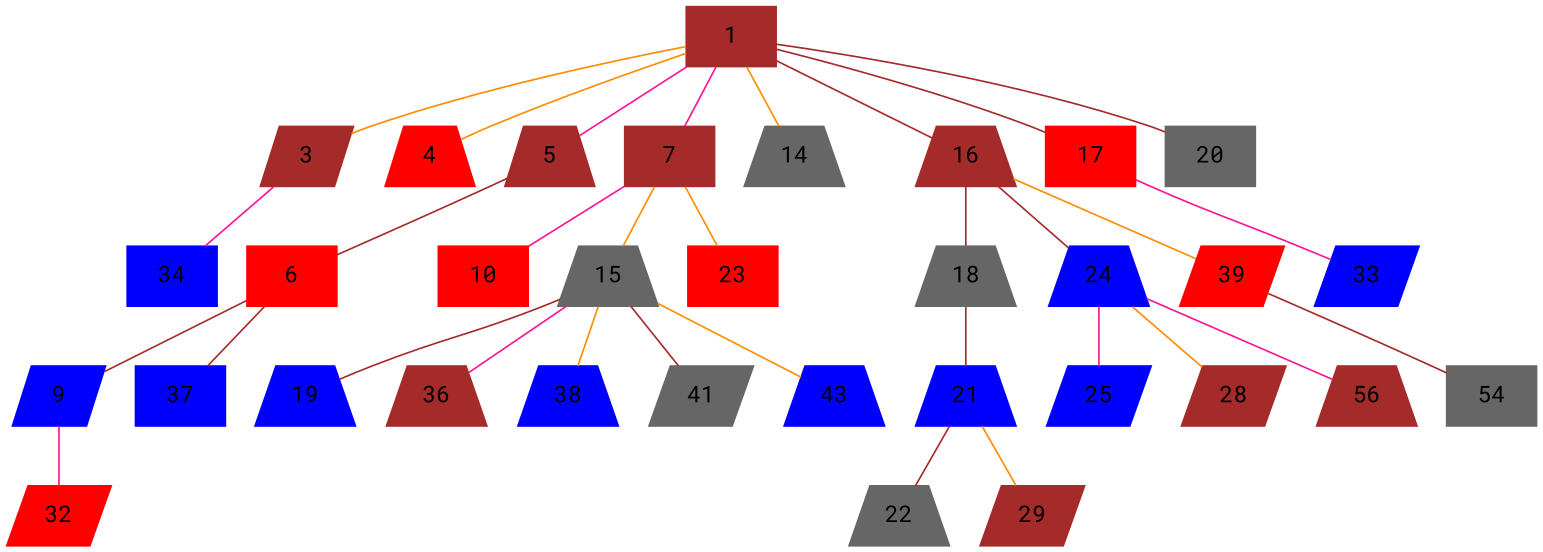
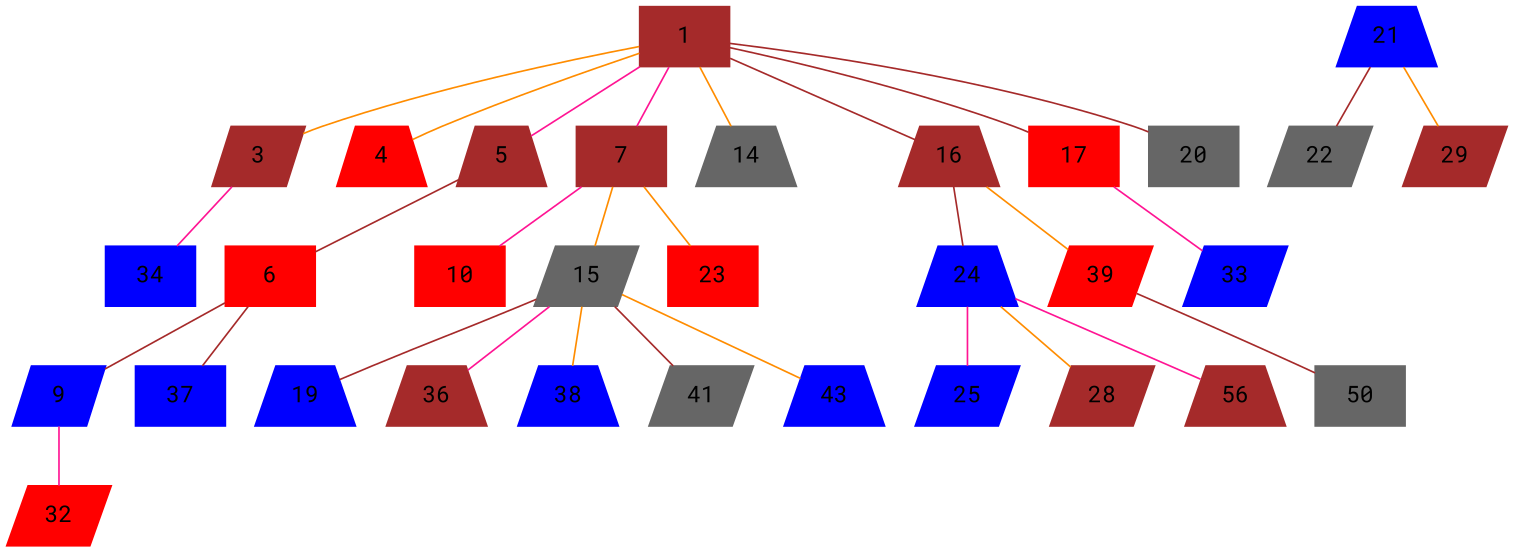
node "15": shape trapezium -> parallelogram
node "18": removed
node "54": label "54" -> "50"
node "22": shape trapezium -> parallelogram
